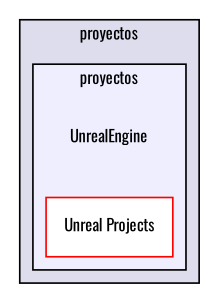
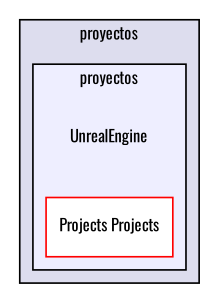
node "Unreal Projects": label "Unreal Projects" -> "Projects Projects"
